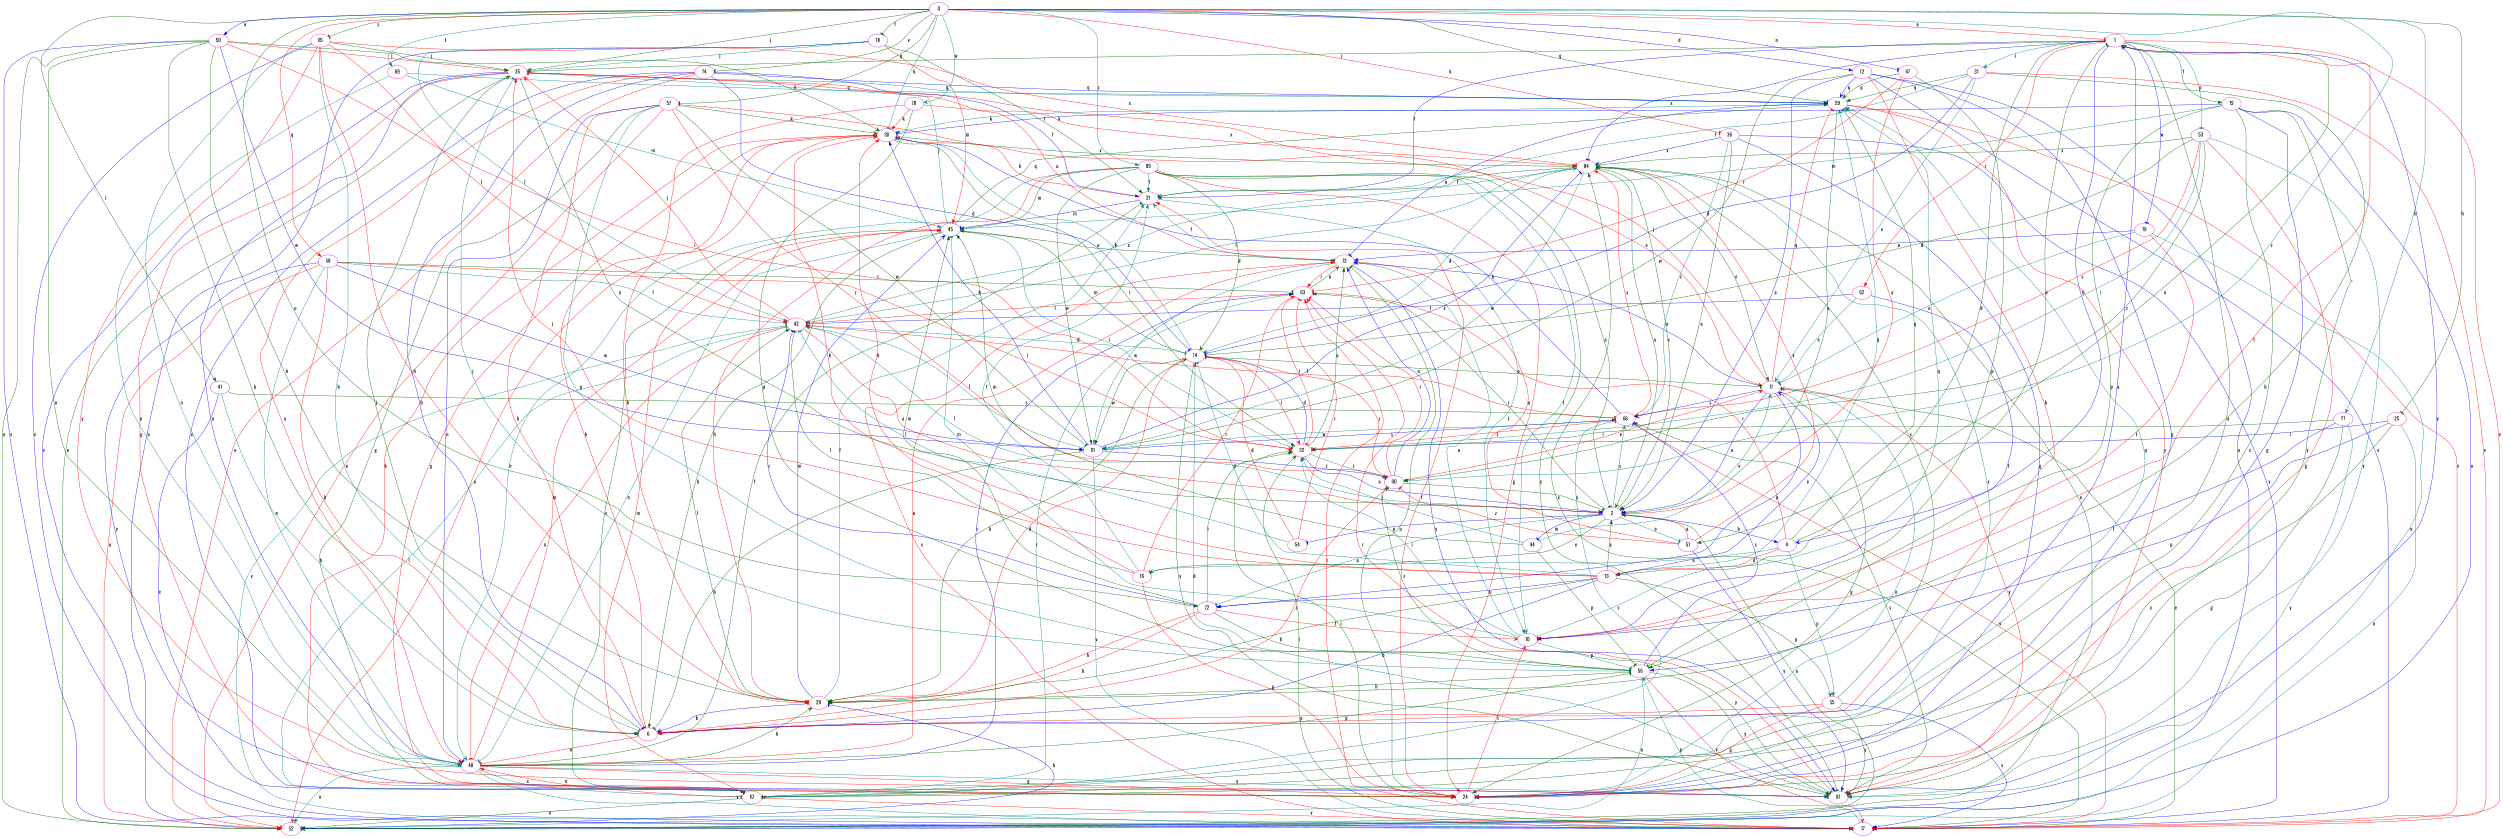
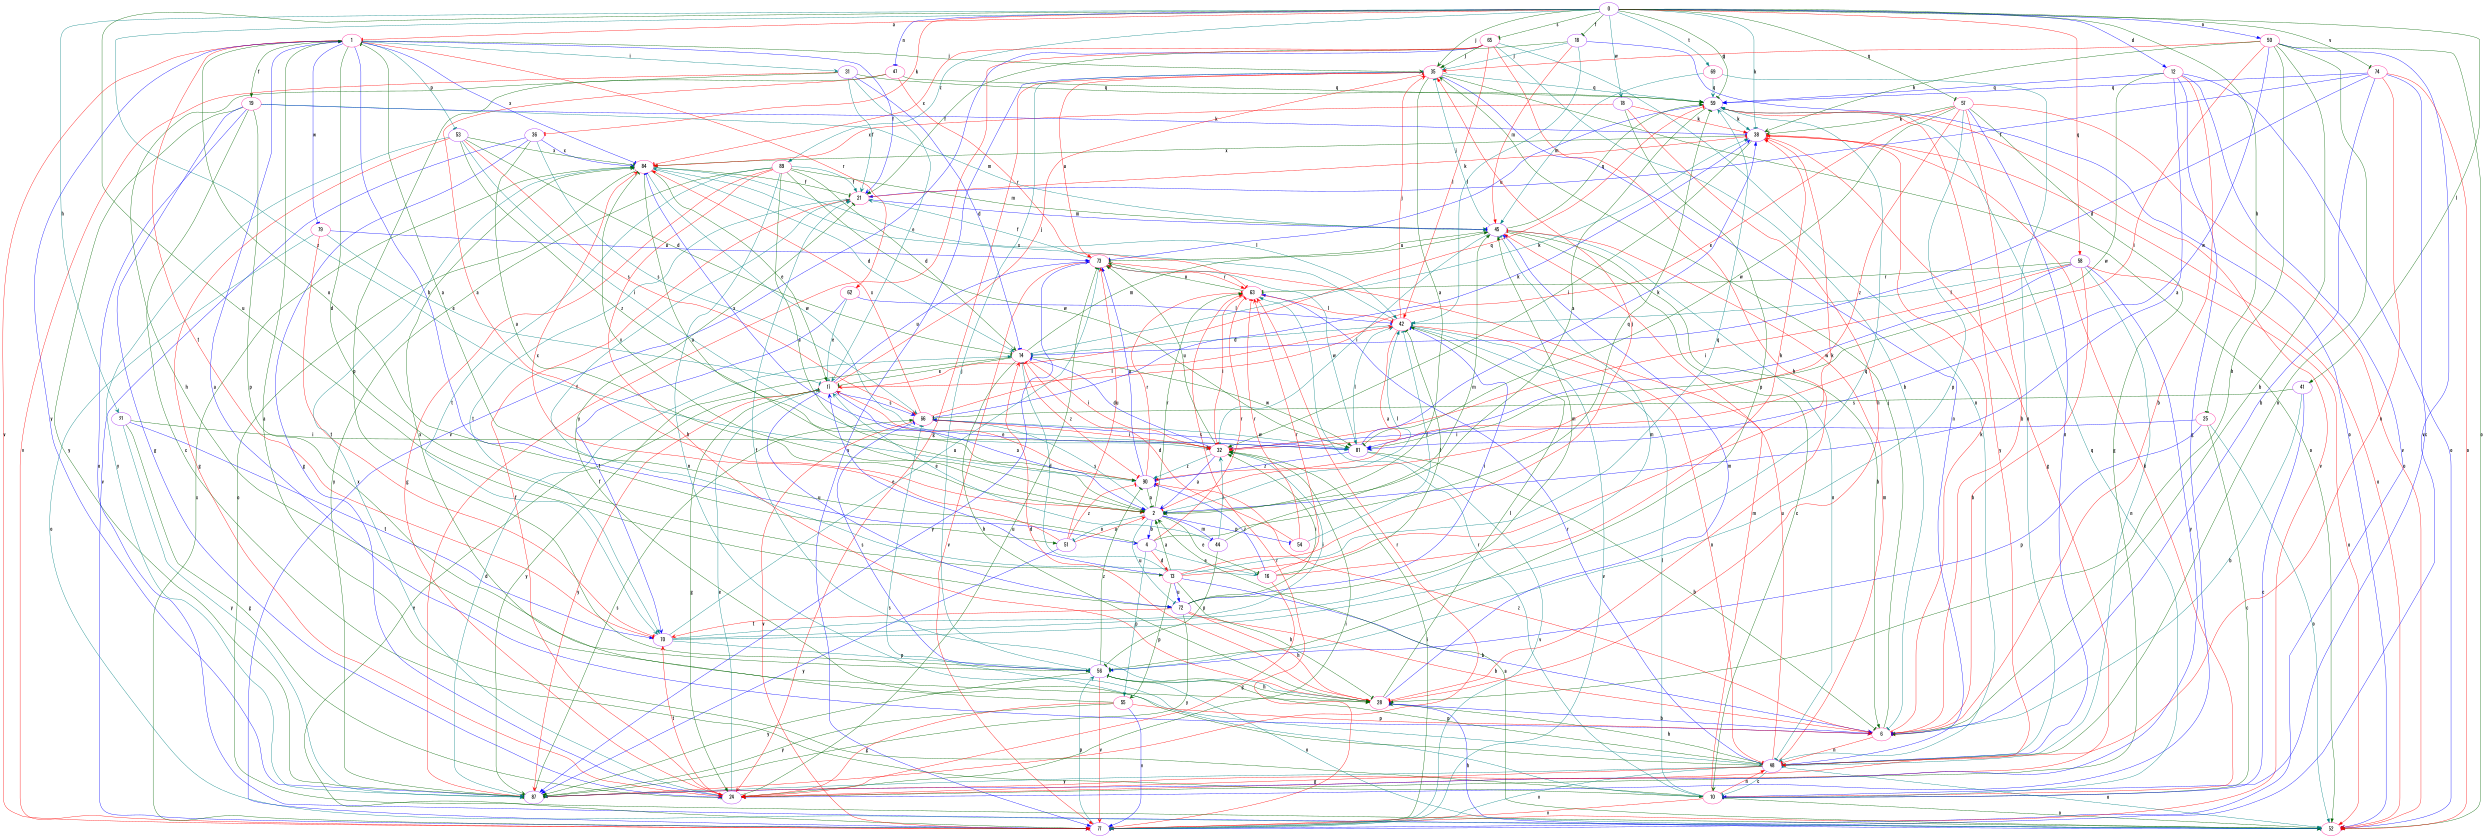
edge "16" -> "90": added, label "z"
